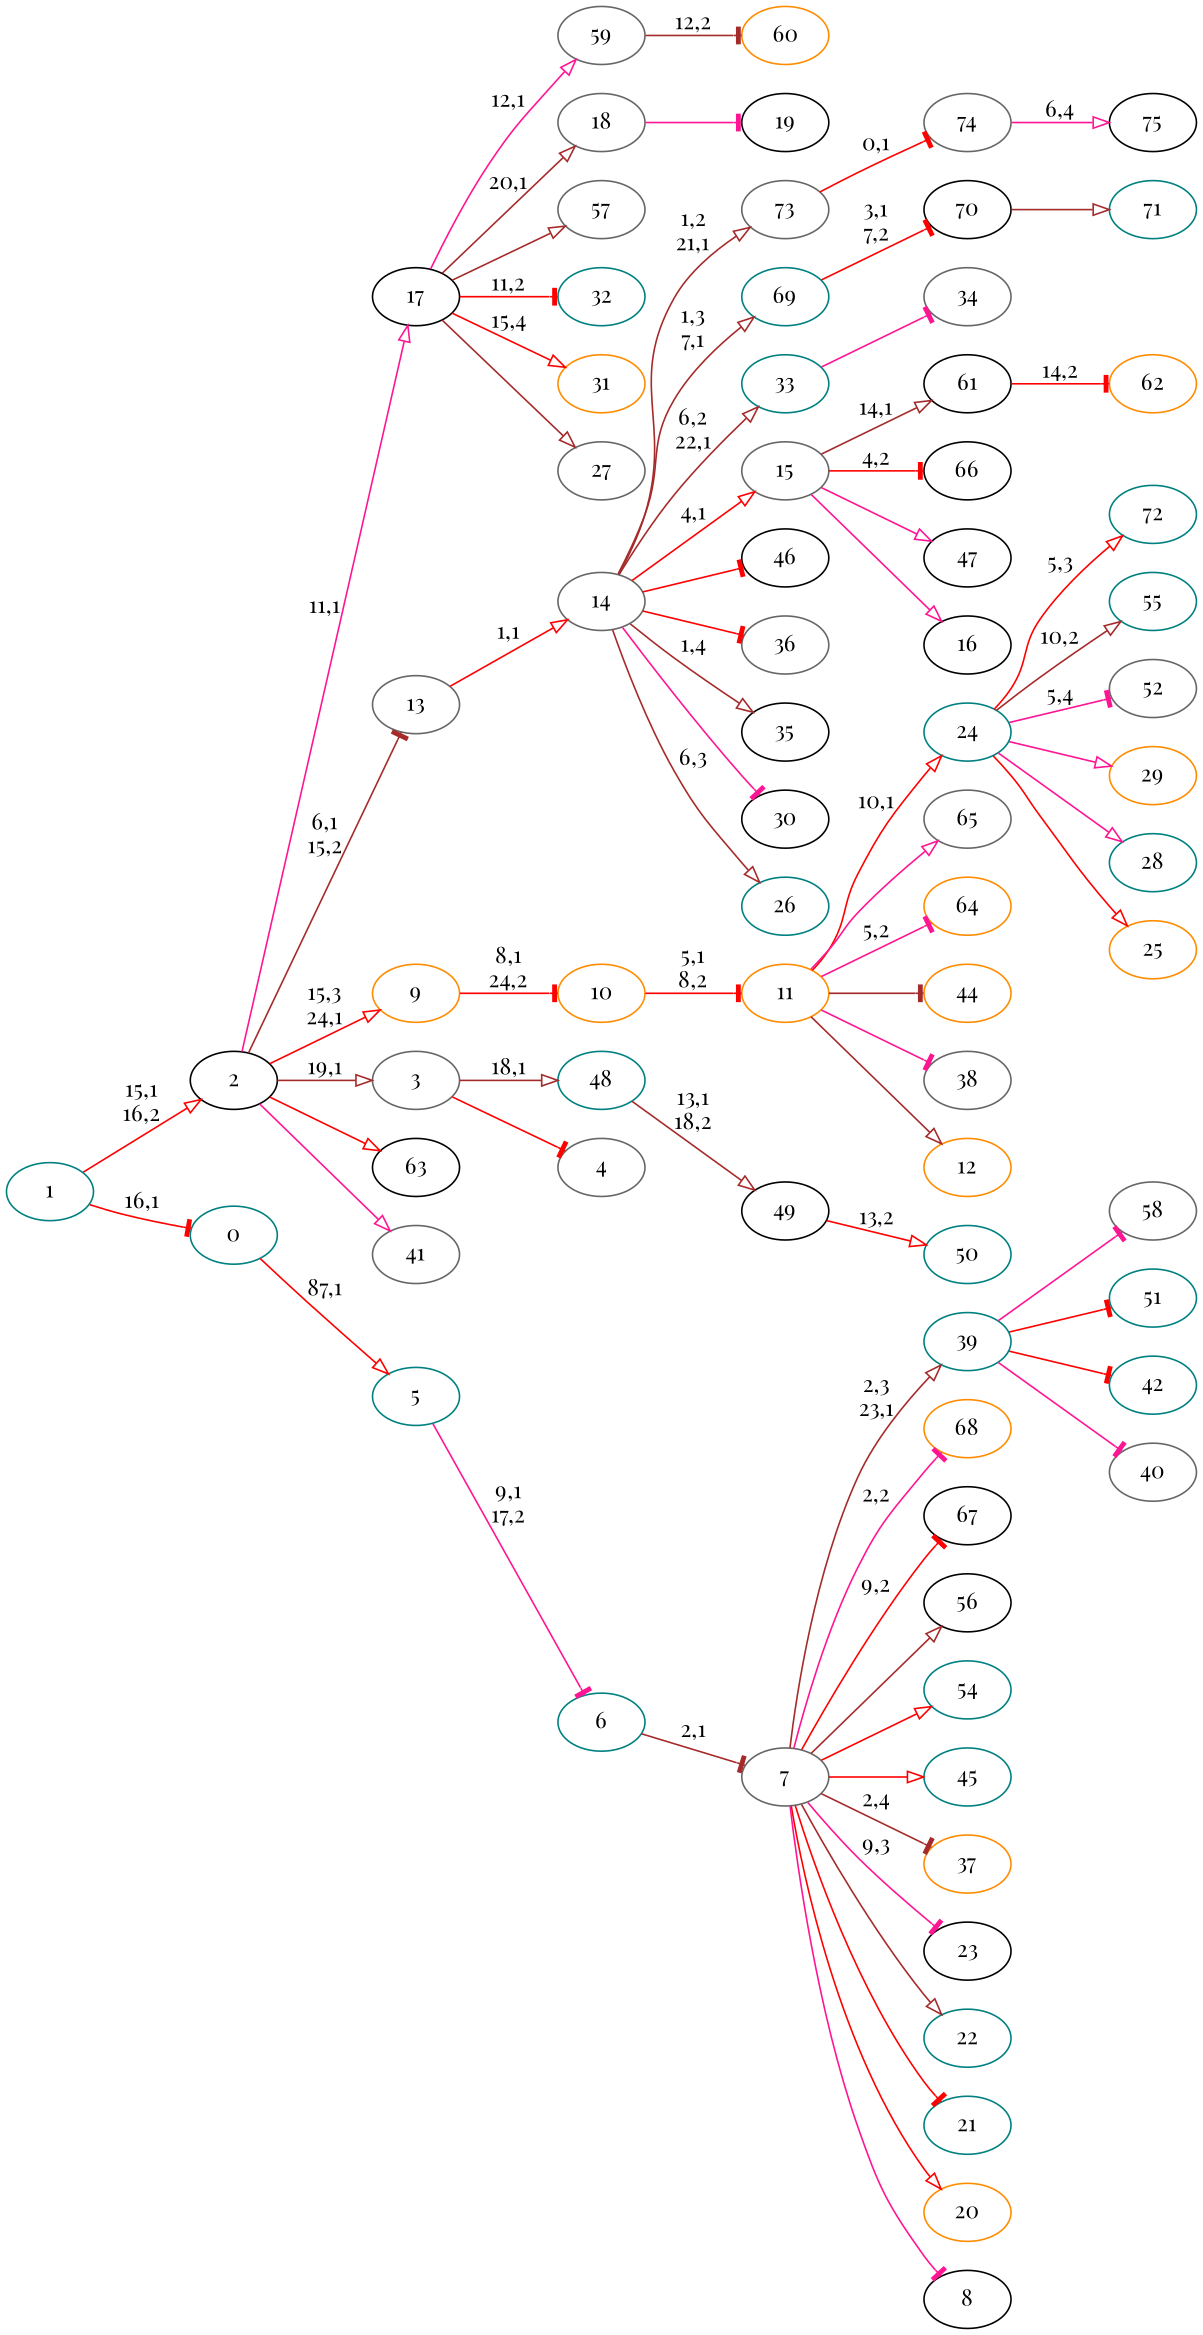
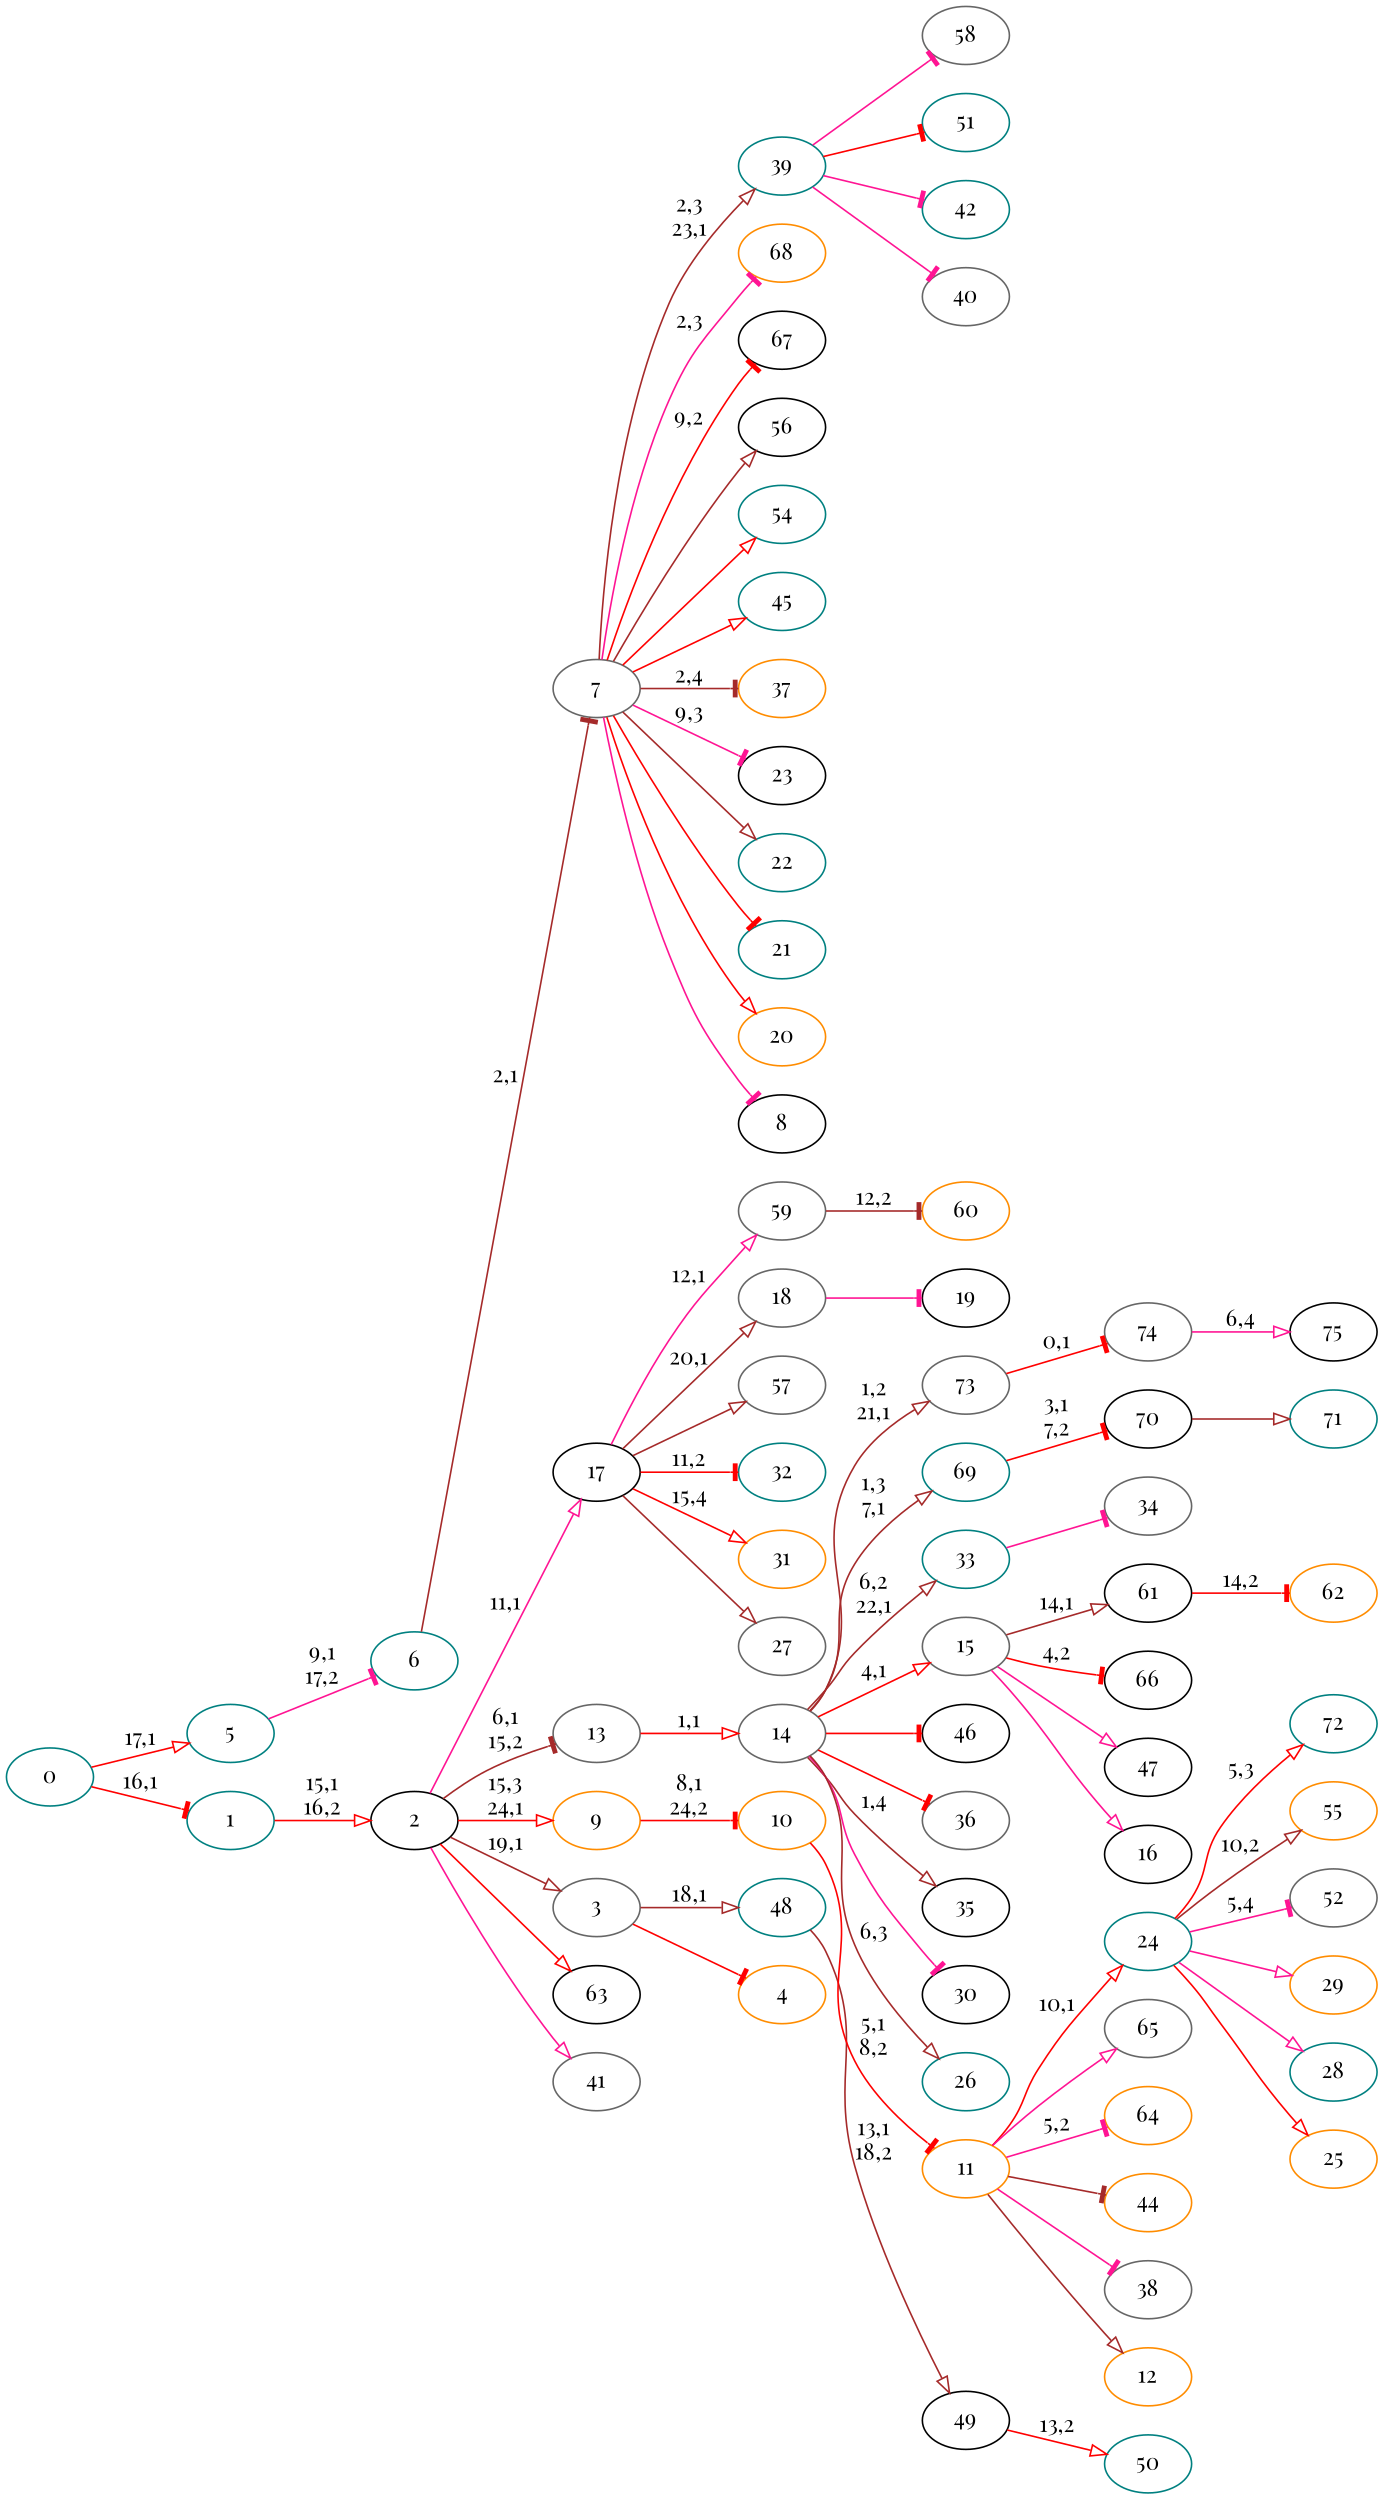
node "55": color teal -> darkorange
node "4": color gray40 -> darkorange
edge "1" -> "0": reversed
edge "0" -> "5": label "87,1" -> "17,1"
edge "39" -> "42": color red -> deeppink
edge "7" -> "68": label "2,2" -> "2,3"
